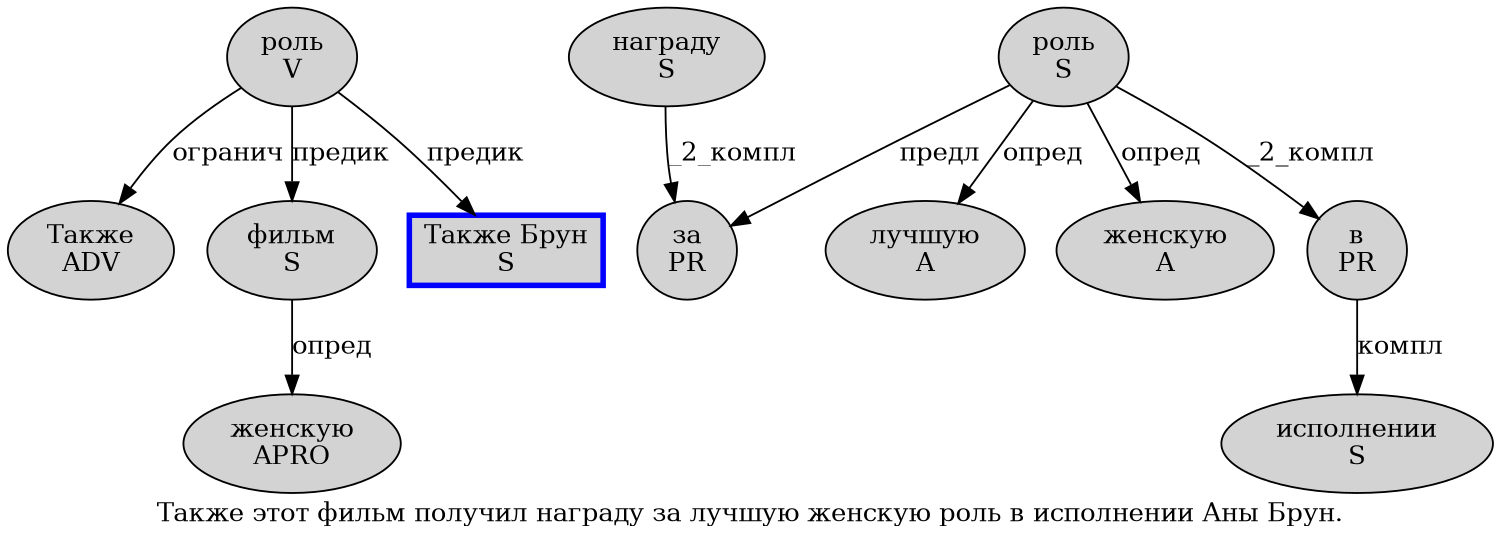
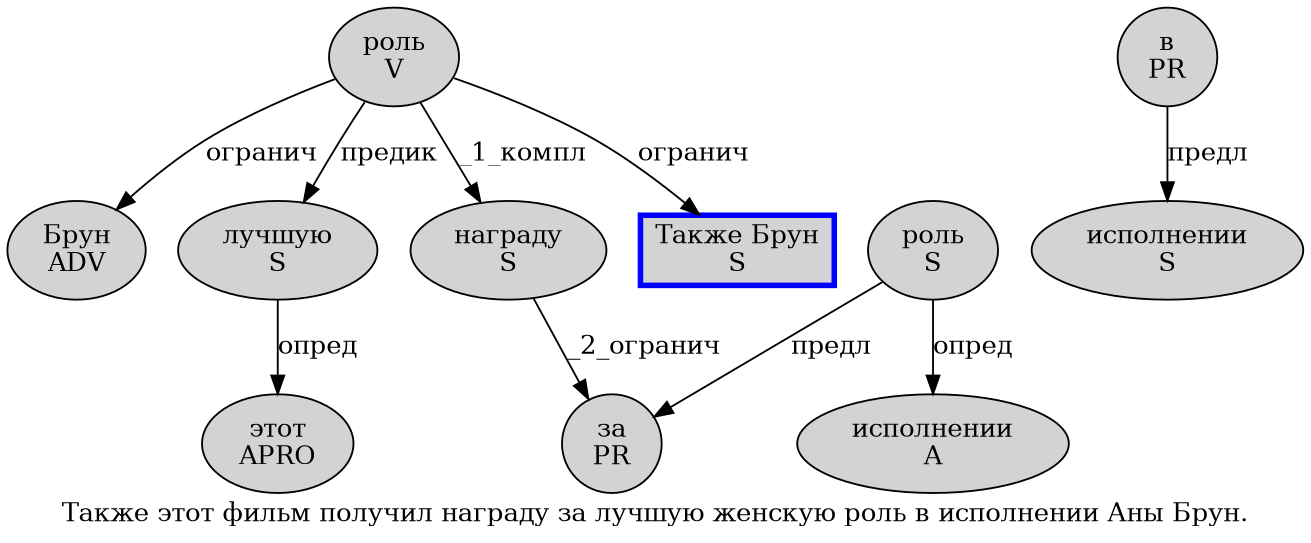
edge "роль S" -> "в PR": removed, label "_2_компл"
edge "роль V" -> "награду S": added, label "_1_компл"
edge "роль V" -> "Также Брун S": label "предик" -> "огранич"
edge "награду S" -> "за PR": label "_2_компл" -> "_2_огранич"
node "Также ADV": label "Также ADV" -> "Брун ADV"
node "фильм S": label "фильм S" -> "лучшую S"
node "лучшую A": removed
node "женскую A": label "женскую A" -> "исполнении A"
edge "в PR" -> "исполнении S": label "компл" -> "предл"
node "женскую APRO": label "женскую APRO" -> "этот APRO"
